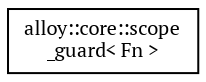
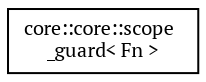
node "alloy::core::scope _guard< Fn >": label "alloy::core::scope _guard< Fn >" -> "core::core::scope _guard< Fn >"
